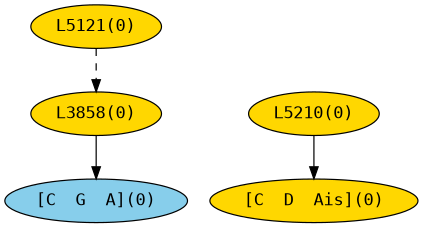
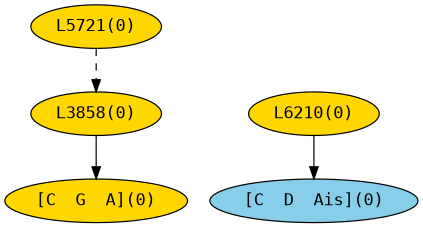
node "L5121(0)": label "L5121(0)" -> "L5721(0)"
node "L5210(0)": label "L5210(0)" -> "L6210(0)"
node "[C  G  A](0)": fillcolor skyblue -> gold
node "[C  D  Ais](0)": fillcolor gold -> skyblue
